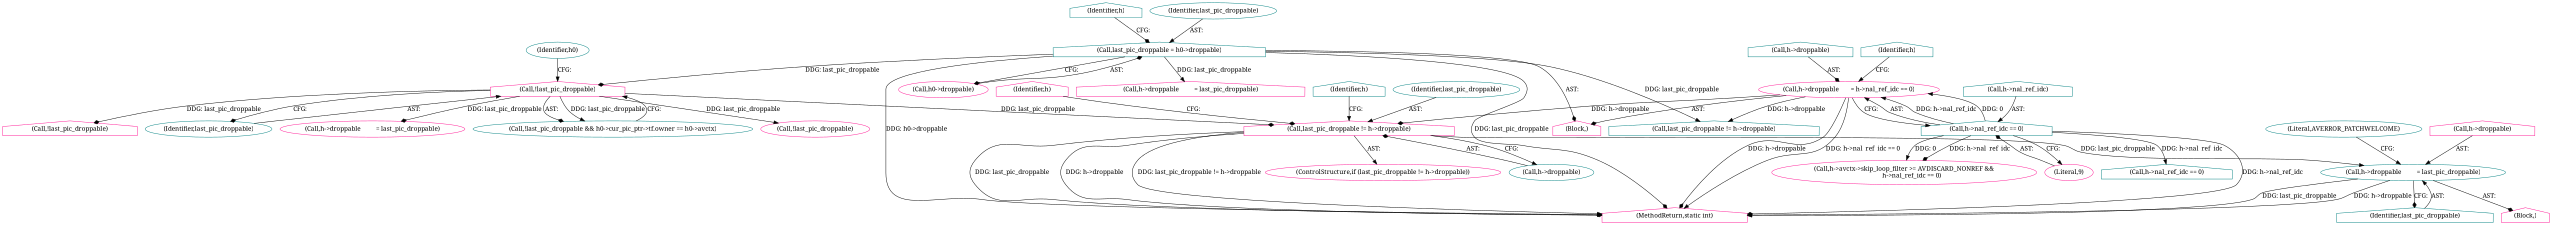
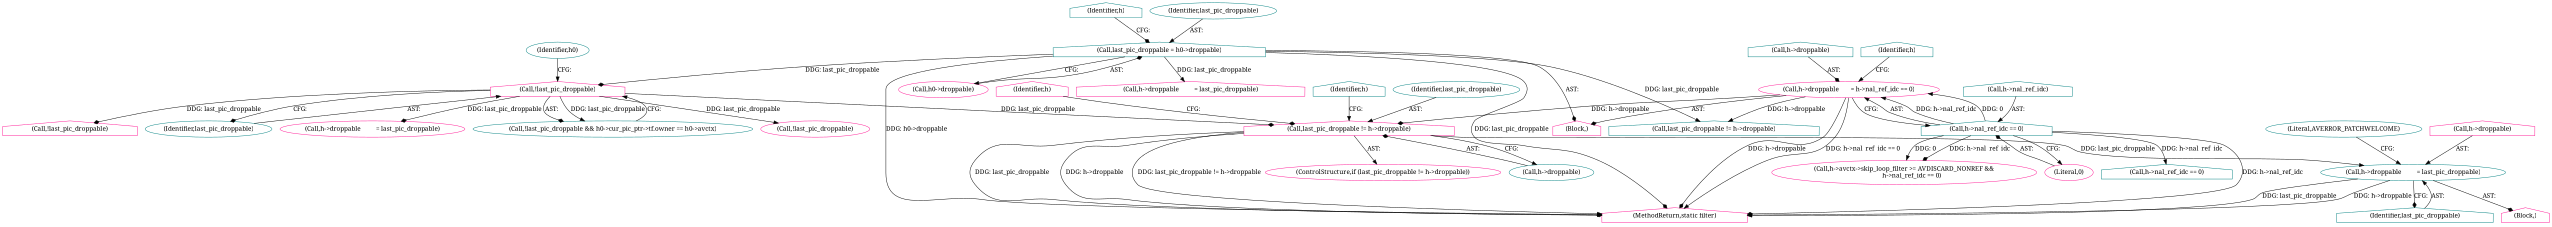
edge "(Call,last_pic_droppable = h0->droppable)" -> "(Call,h0->droppable)": arrowhead diamond -> normal
node "(Literal,9)": label "(Literal,9)" -> "(Literal,0)"
node "(MethodReturn,static int)": label "(MethodReturn,static int)" -> "(MethodReturn,static filter)"
